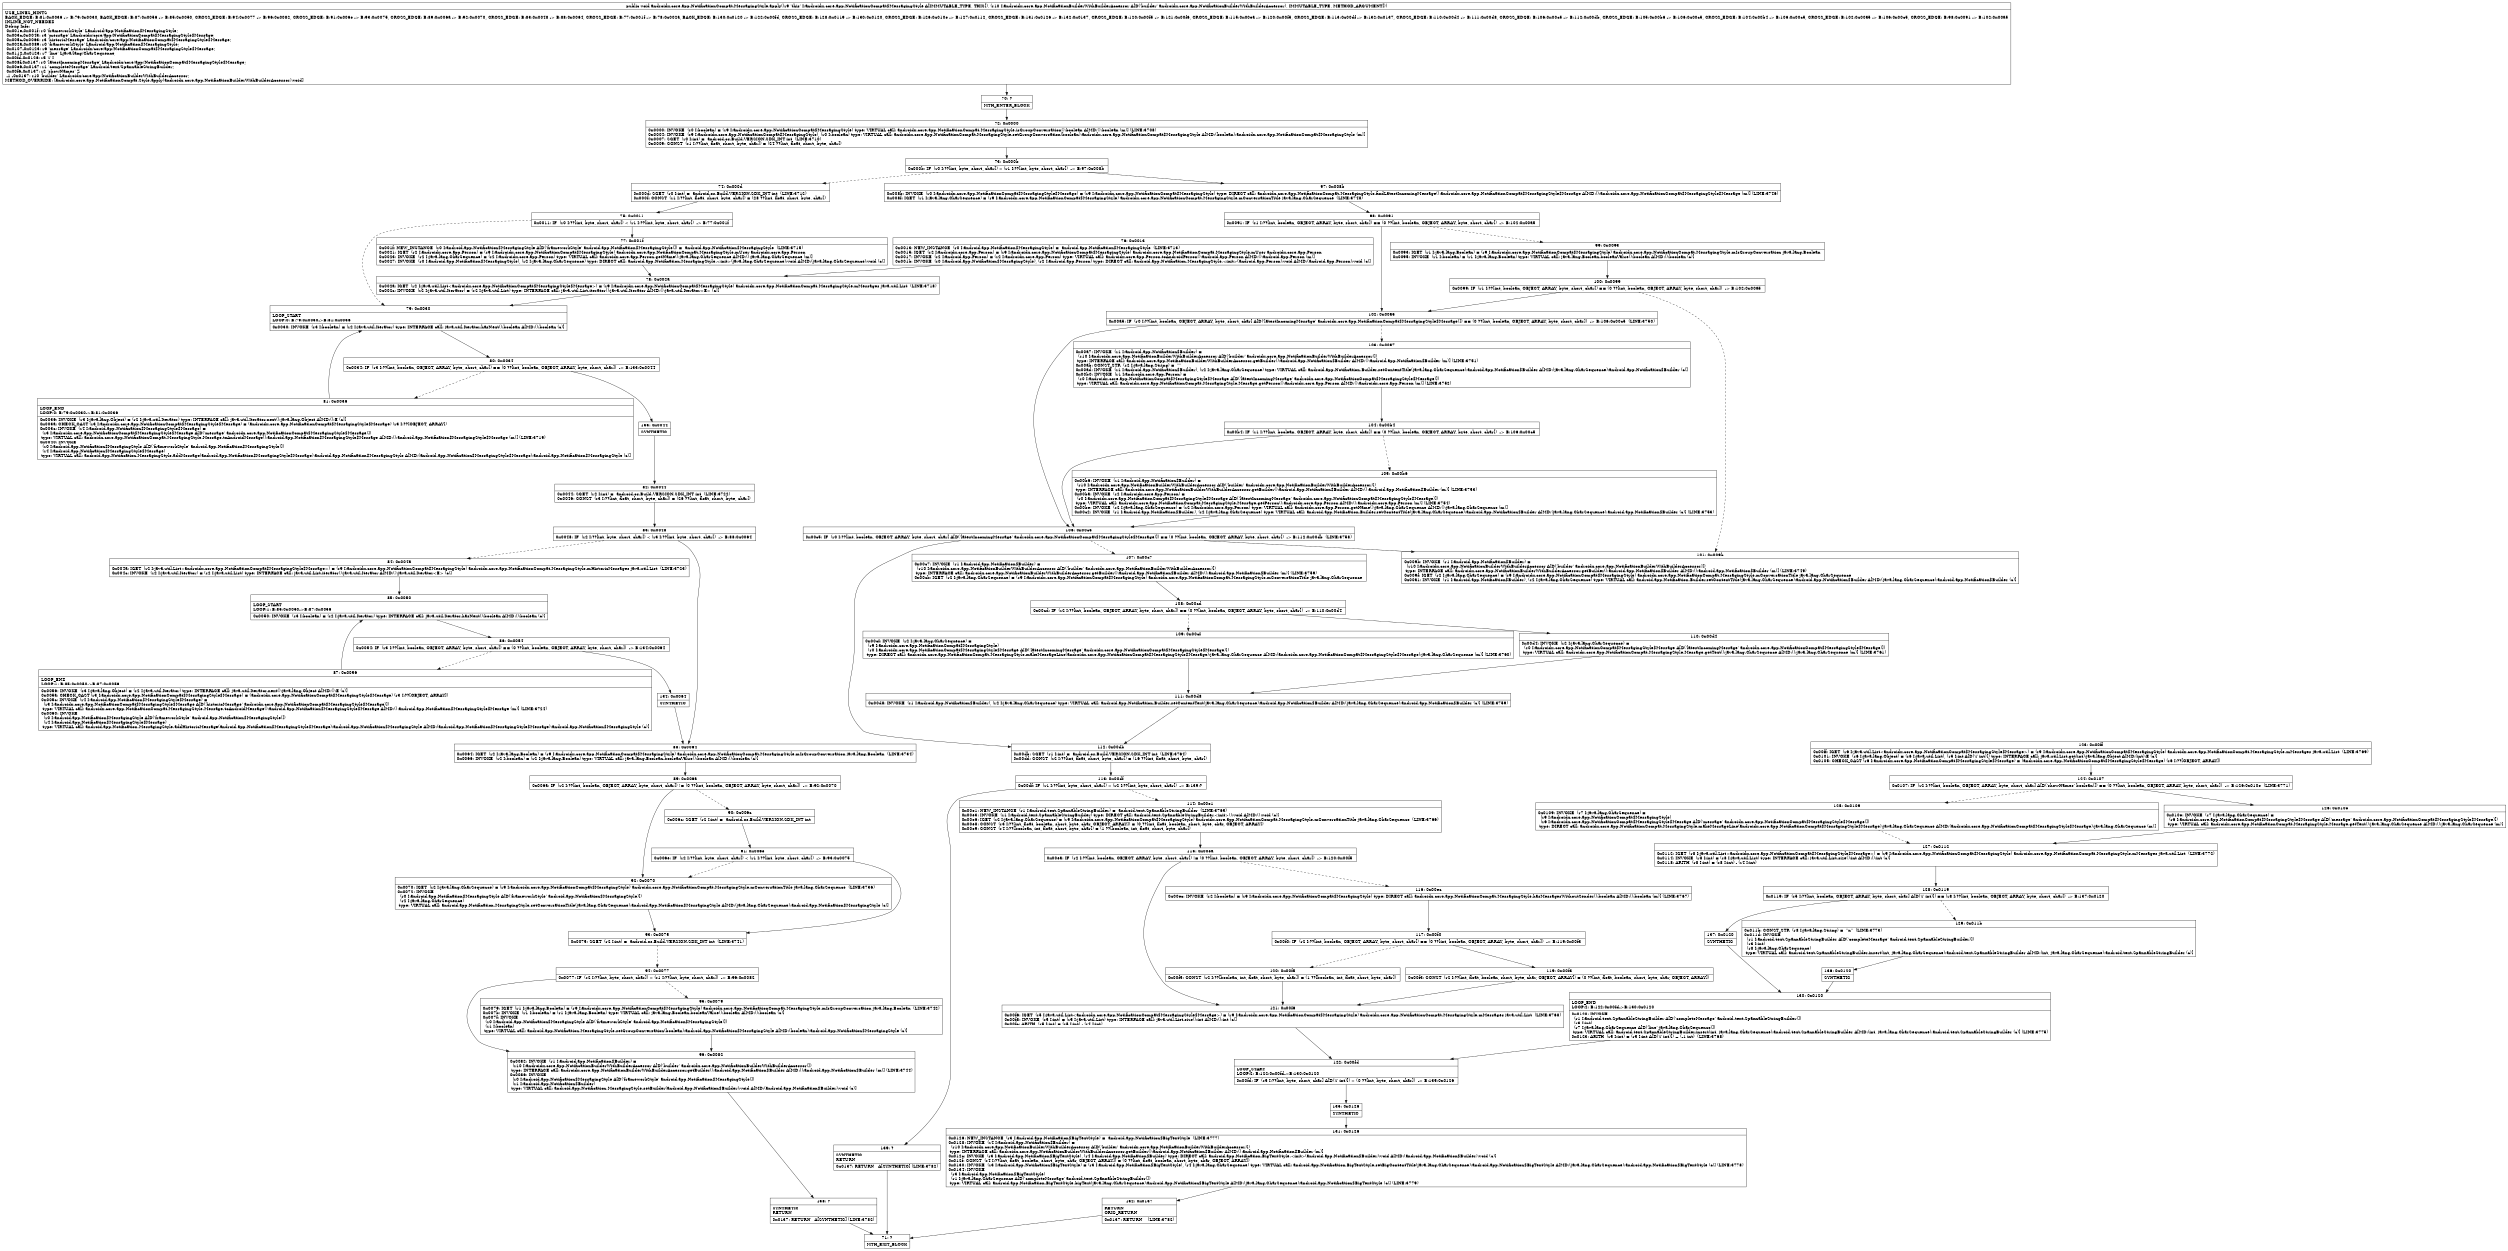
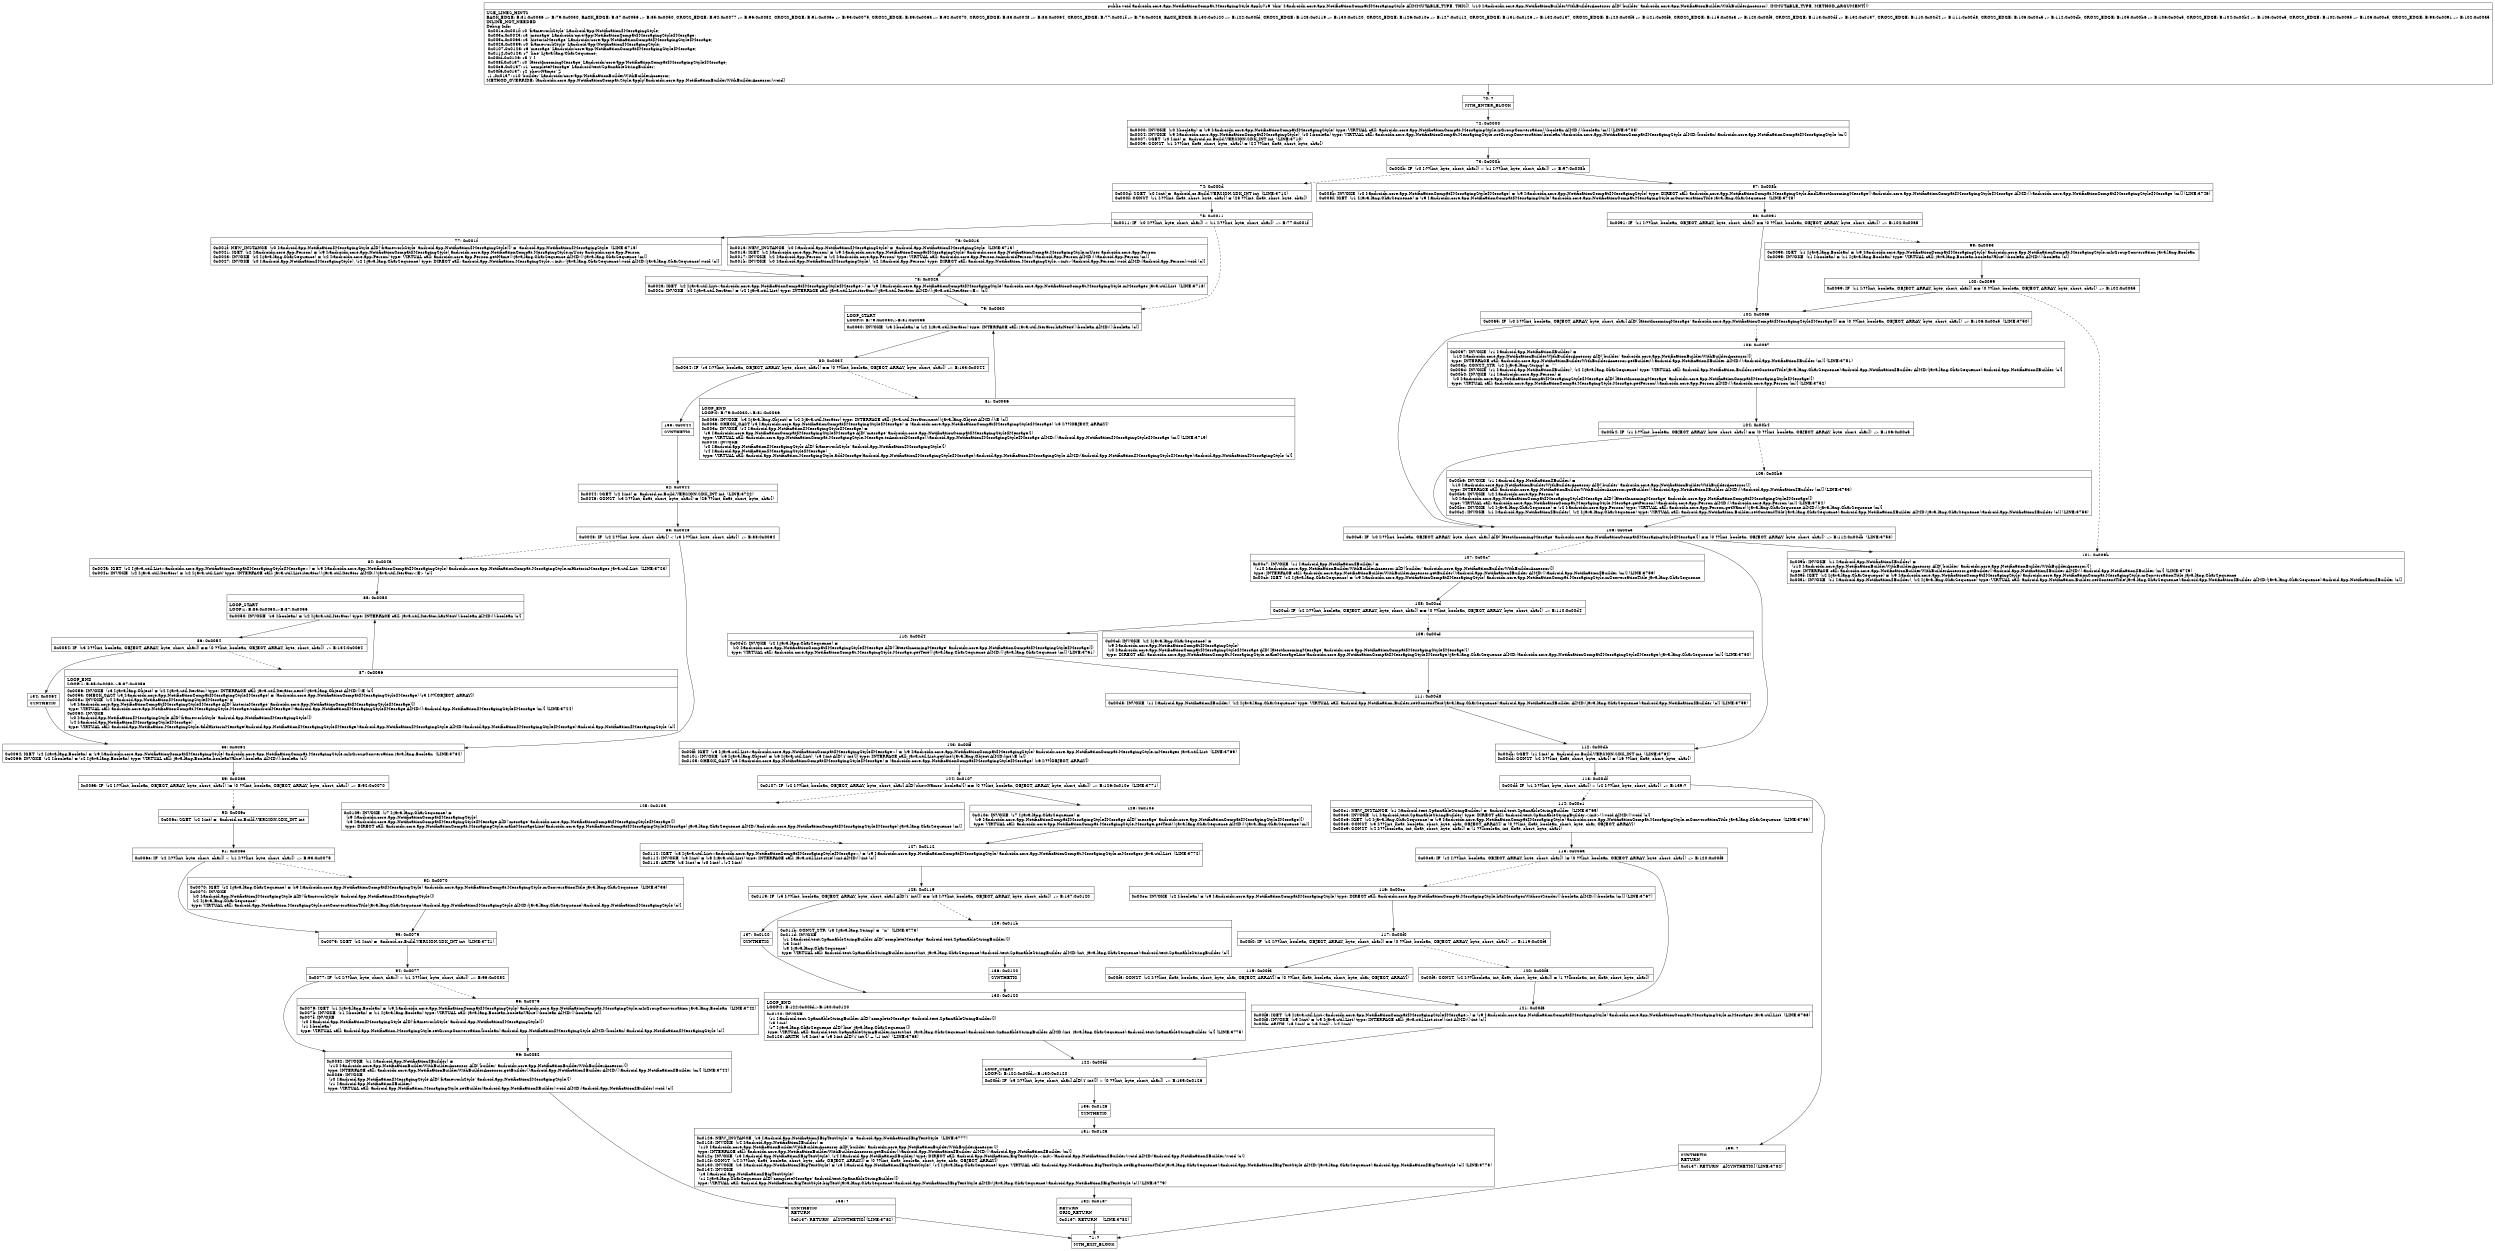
edge "89: 0x006a" -> "92: 0x0070": removed
edge "93: 0x0075" -> "94: 0x0077": style dashed -> solid
